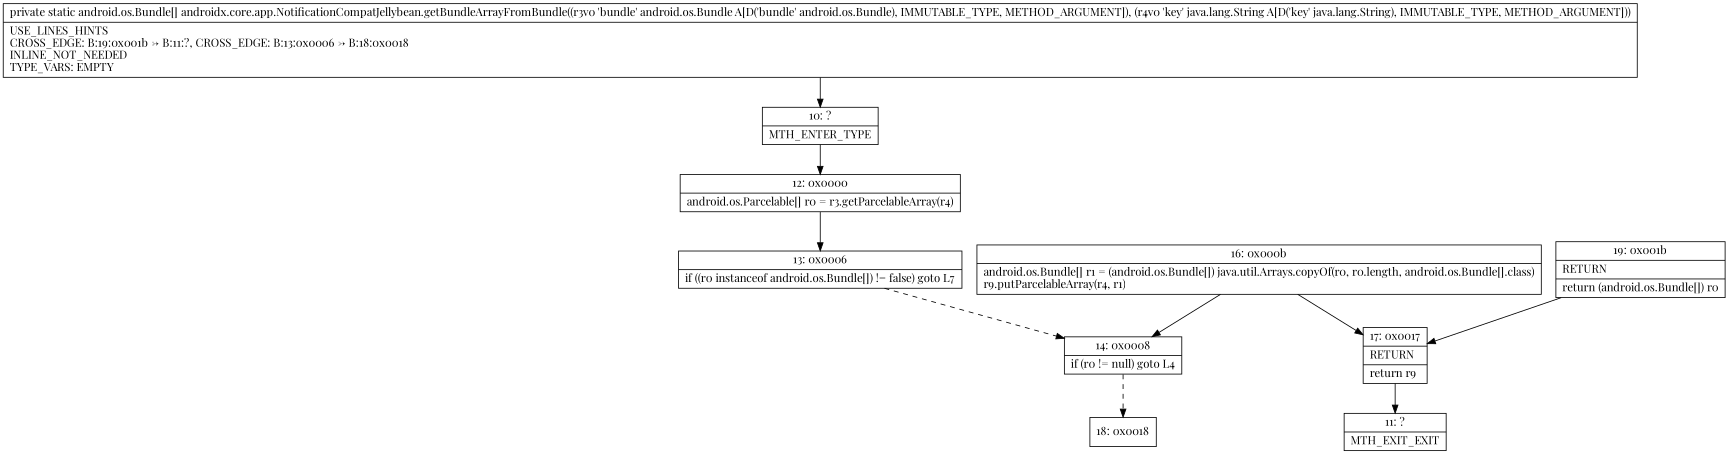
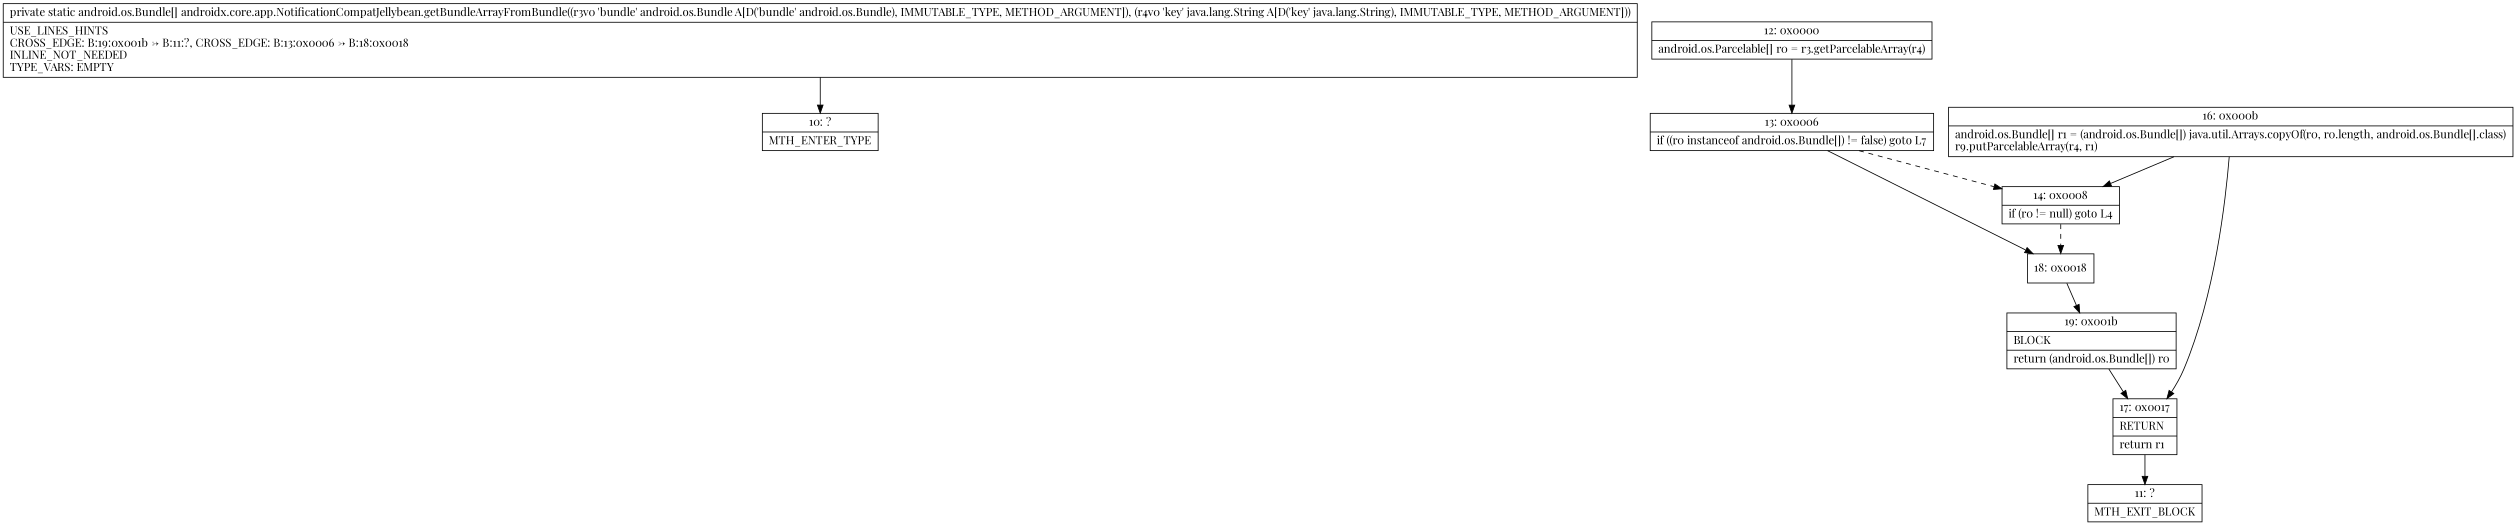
edge "10: ?" -> "12: 0x0000": removed
edge "13: 0x0006" -> "18: 0x0018": added
node "19: 0x001b": text "RETURN" -> "BLOCK"
edge "18: 0x0018" -> "19: 0x001b": added
node "17: 0x0017": text "return r9" -> "return r1"
node "11: ?": text "MTH_EXIT_EXIT" -> "MTH_EXIT_BLOCK"
